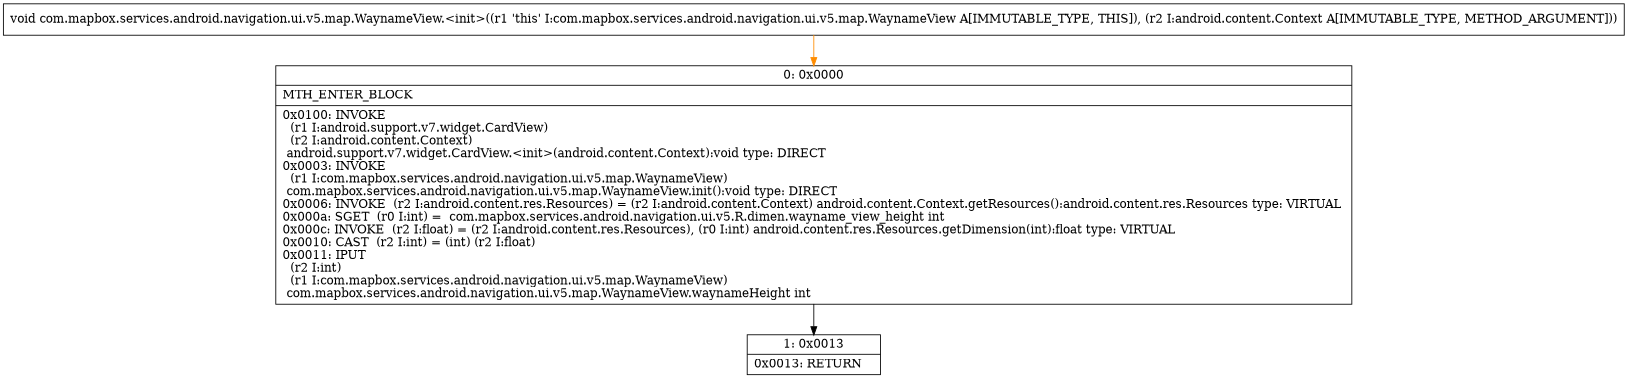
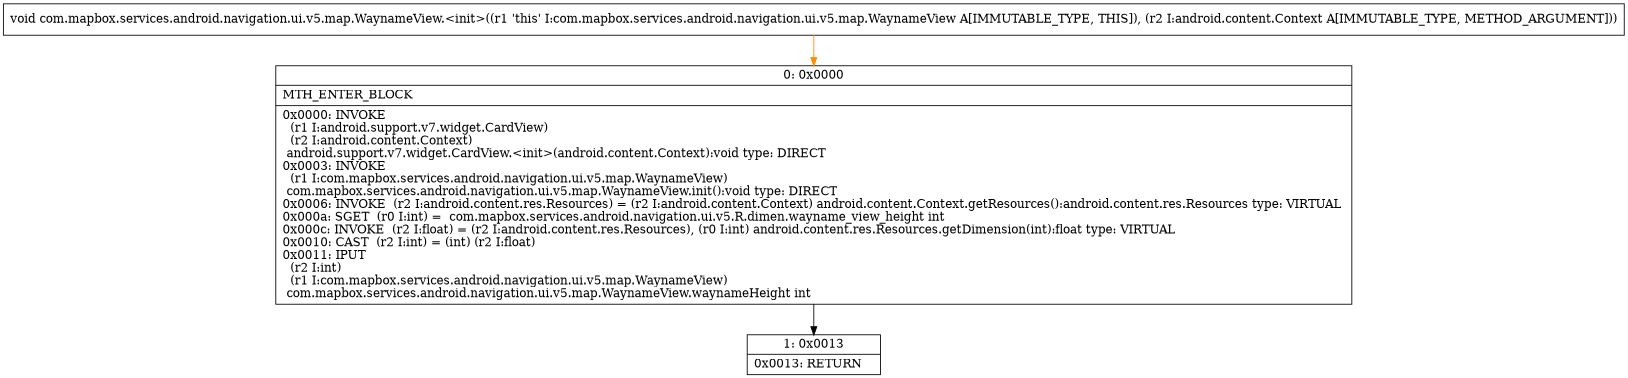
node "0: 0x0000": text "0x0100: INVOKE" -> "0x0000: INVOKE"
